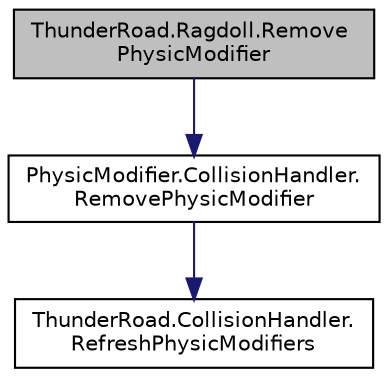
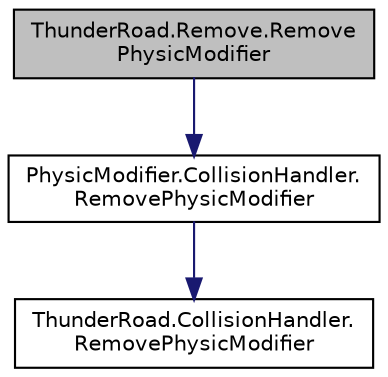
node "ThunderRoad.Ragdoll.Remove PhysicModifier": label "ThunderRoad.Ragdoll.Remove PhysicModifier" -> "ThunderRoad.Remove.Remove PhysicModifier"
node "ThunderRoad.CollisionHandler. RefreshPhysicModifiers": label "ThunderRoad.CollisionHandler. RefreshPhysicModifiers" -> "ThunderRoad.CollisionHandler. RemovePhysicModifier"
